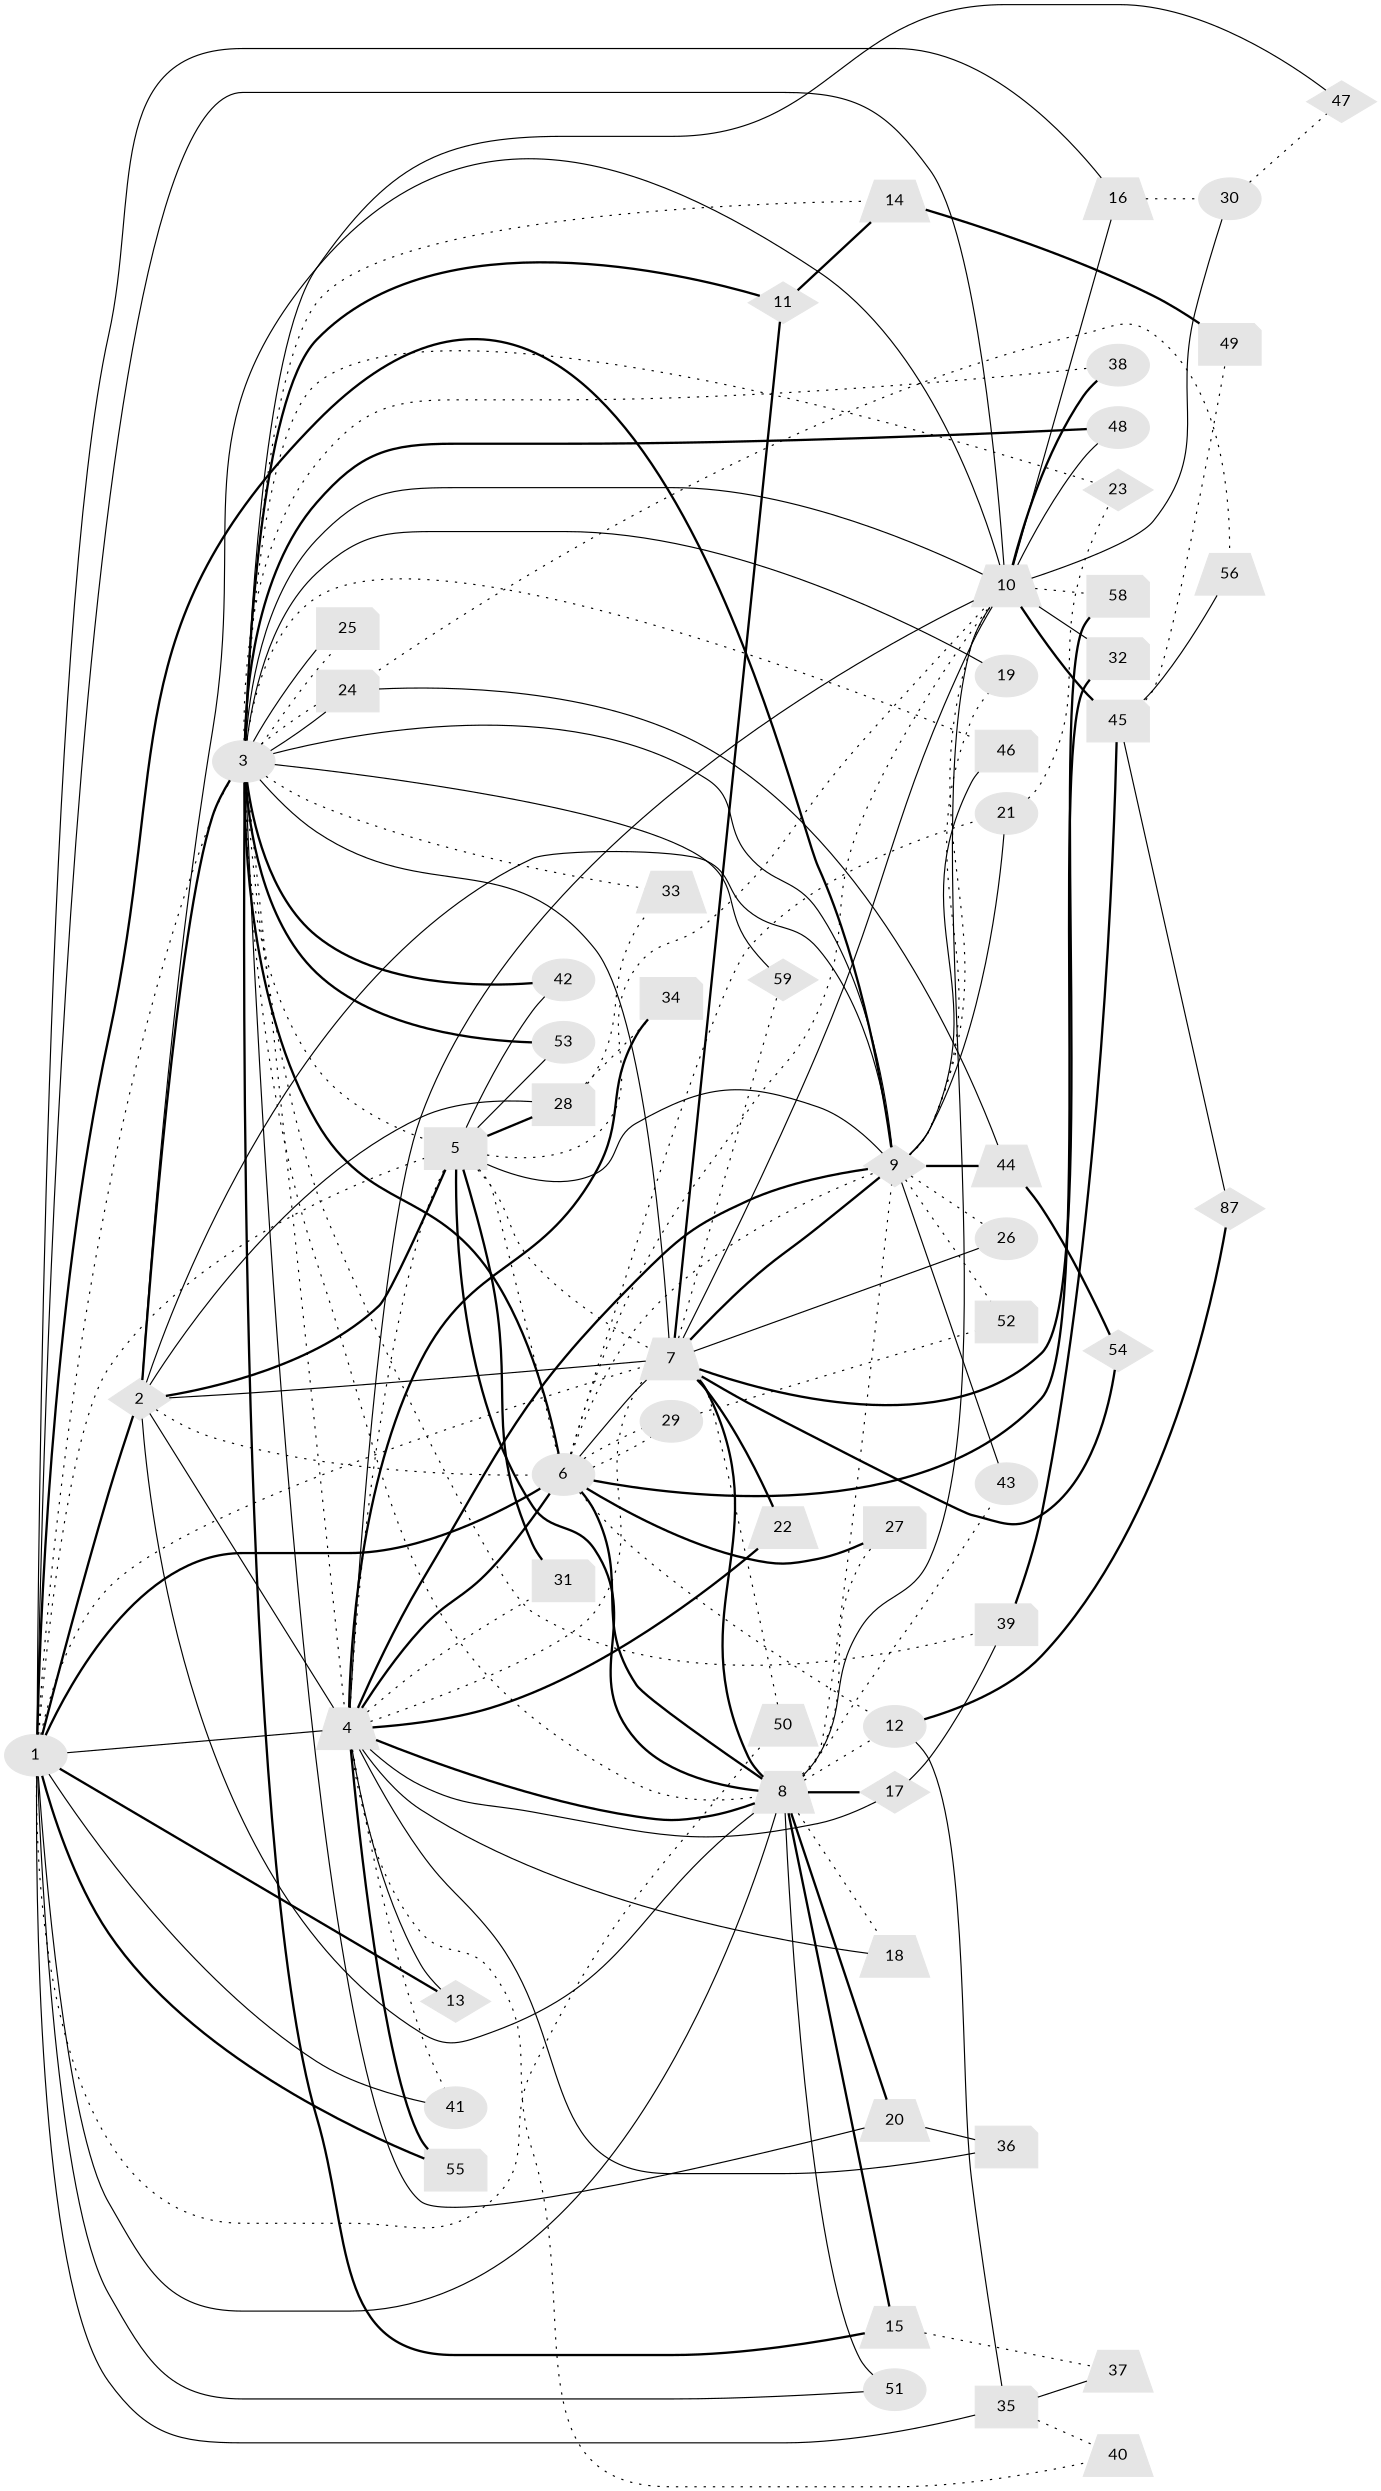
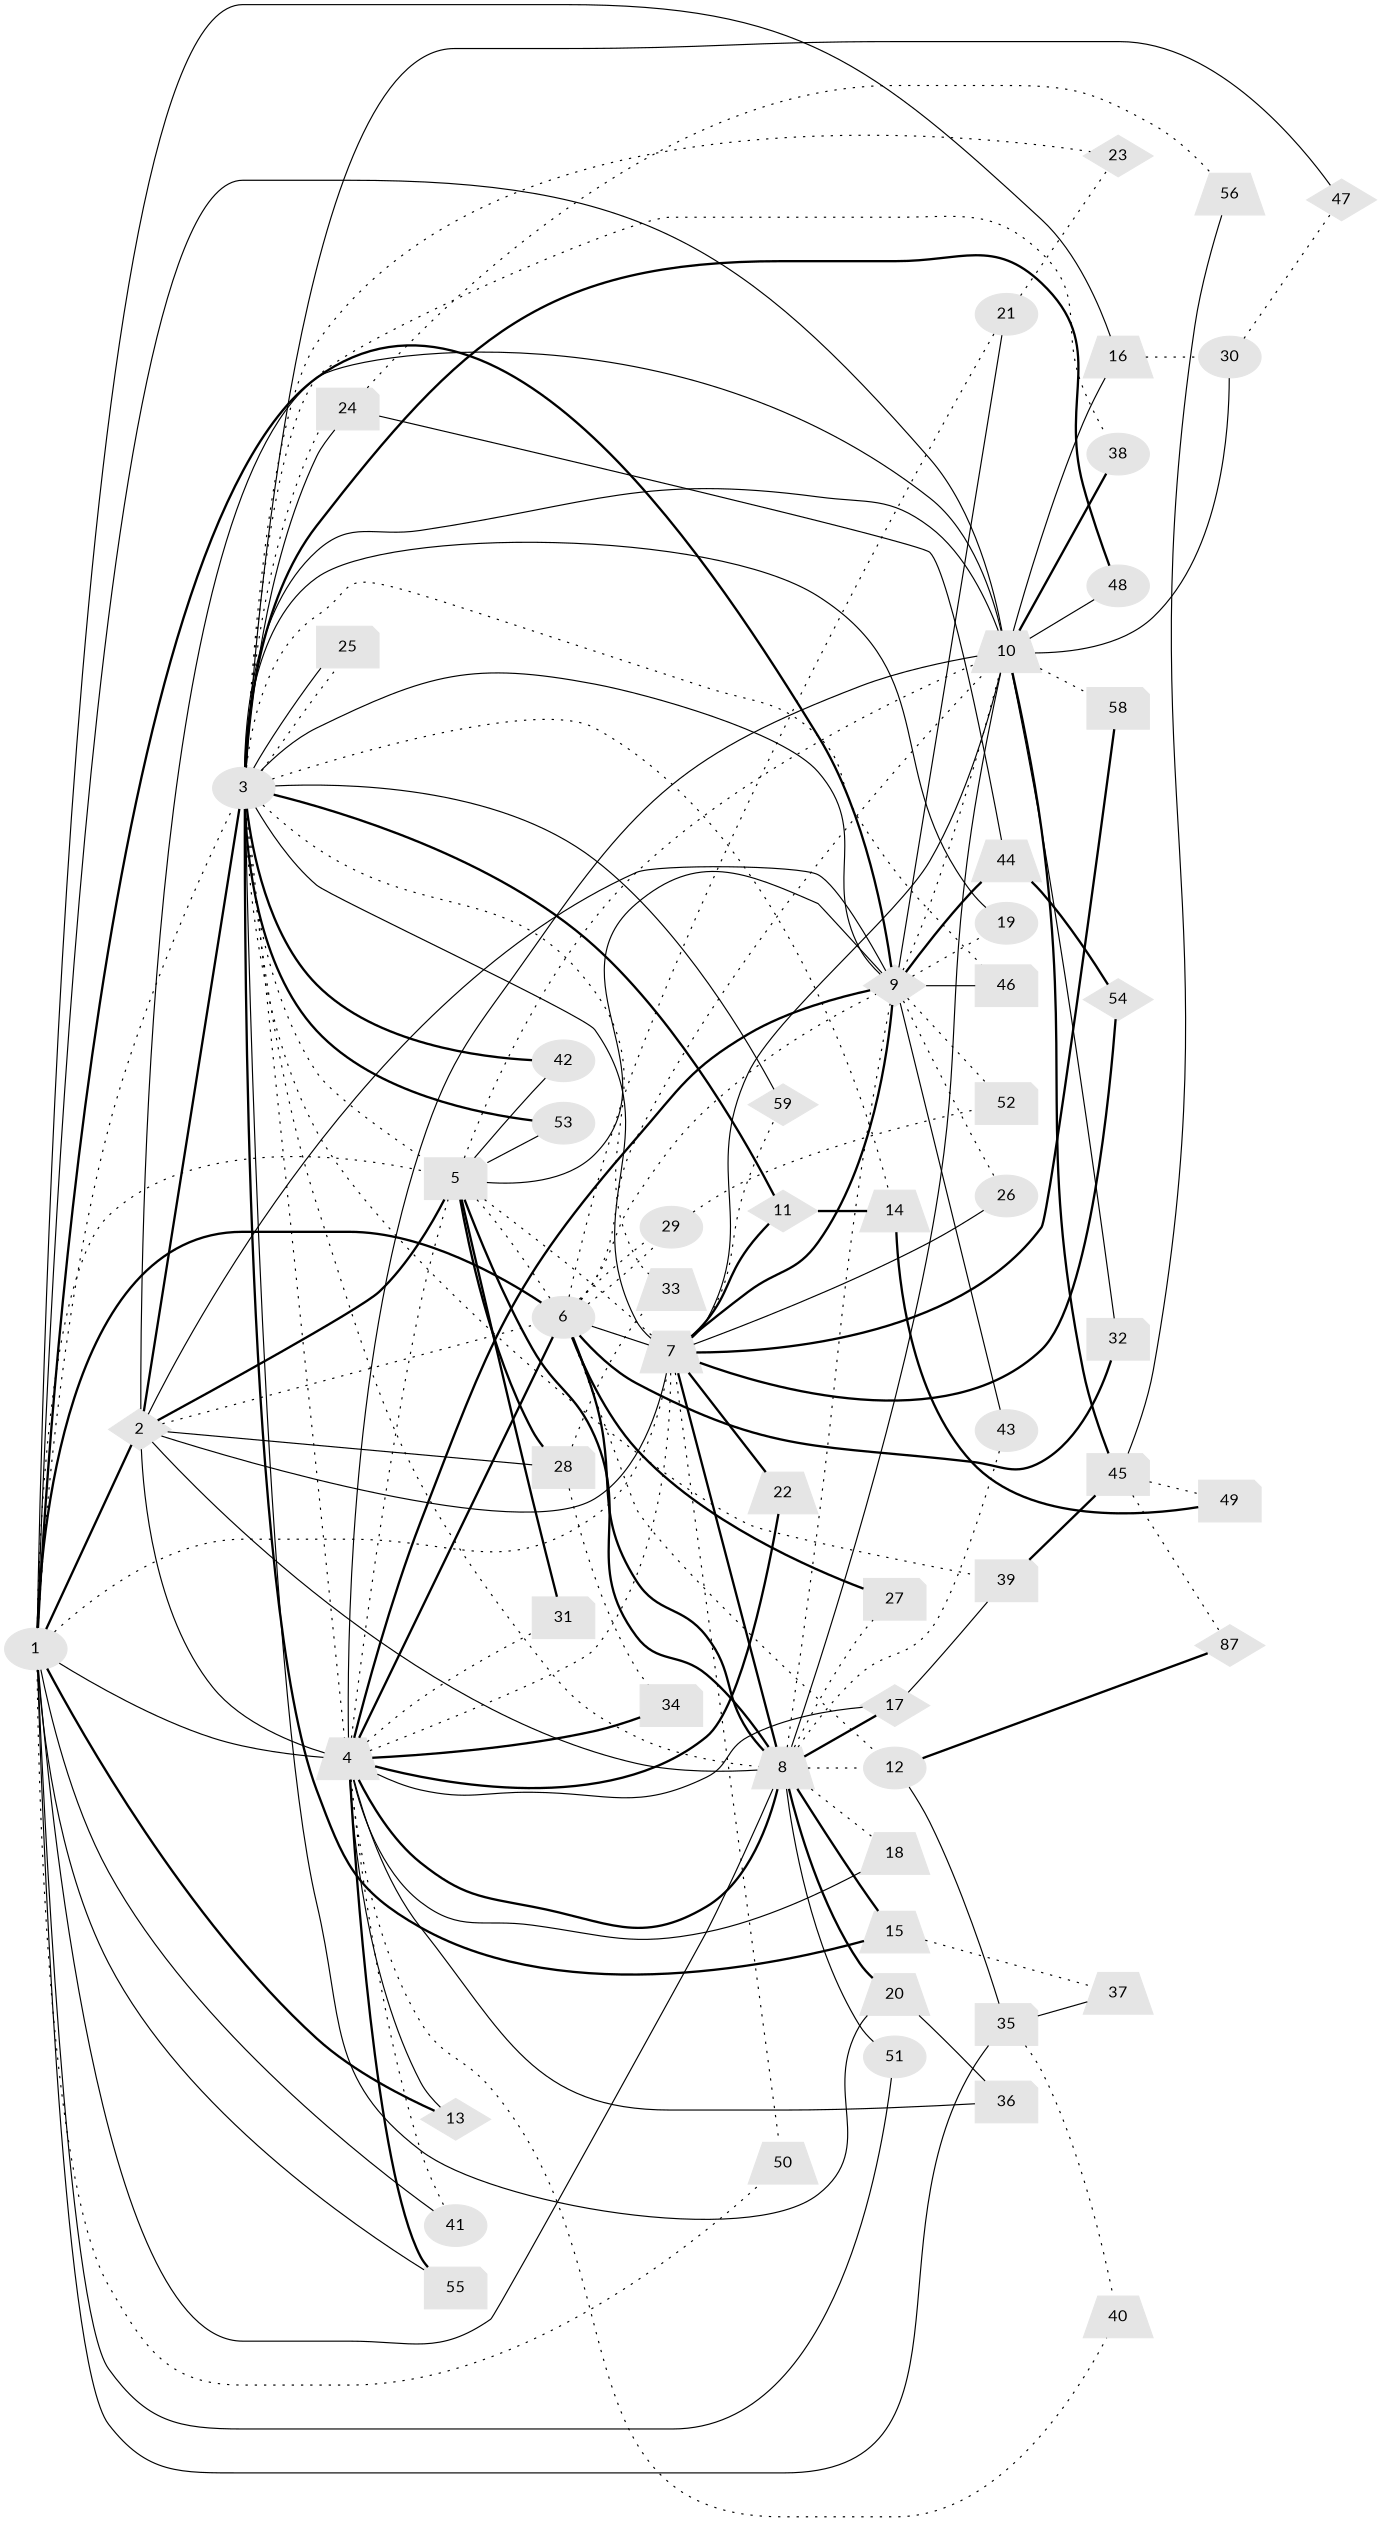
edge "45" -- "87": style solid -> dotted
edge "3" -- "6": removed
edge "1" -- "55": style bold -> solid
